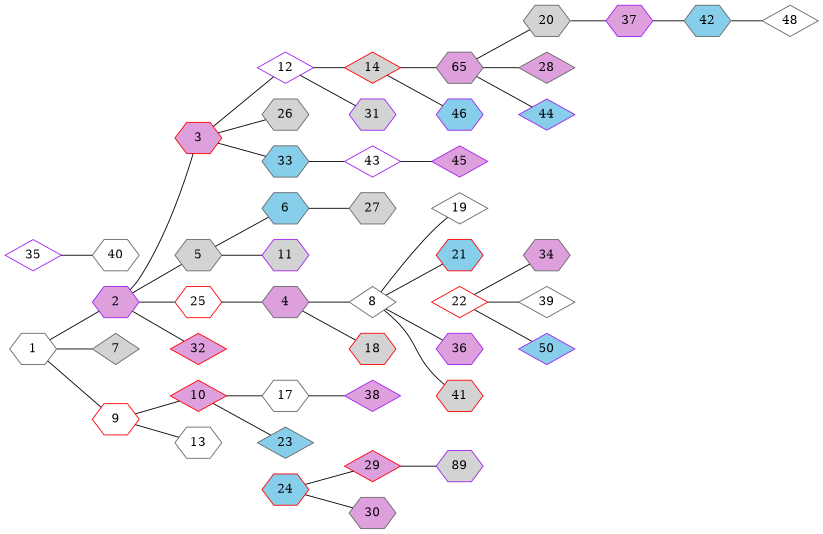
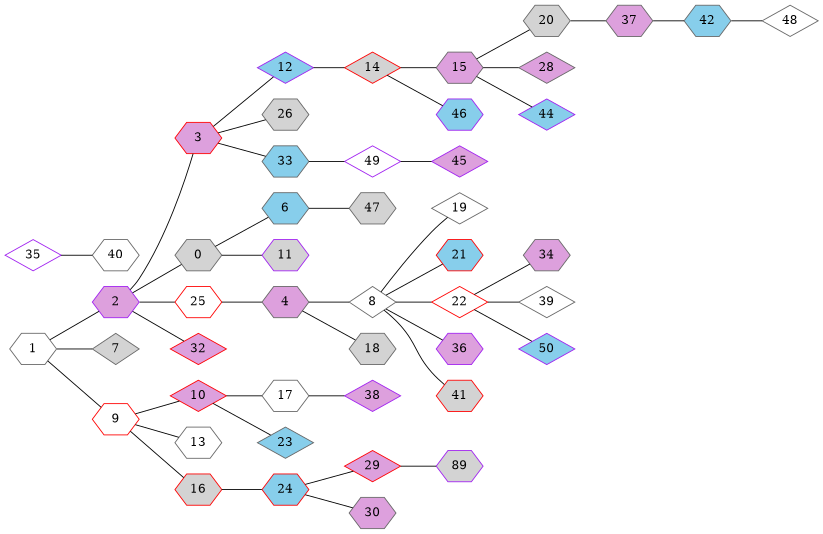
node "37": color purple -> gray40
node "12": fillcolor white -> skyblue
node "65": label "65" -> "15"
node "31": removed
node "43": label "43" -> "49"
node "27": label "27" -> "47"
node "5": label "5" -> "0"
edge "8" -- "22": added
node "18": color red -> gray40
node "16": added
